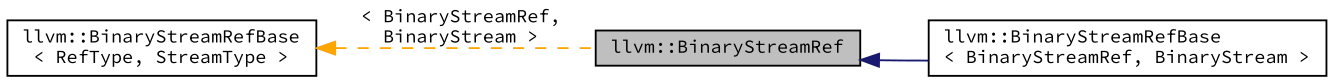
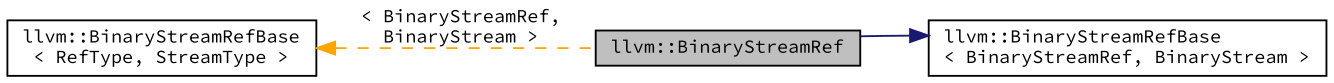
edge "llvm::BinaryStreamRefBase < BinaryStreamRef, BinaryStream >" -> "llvm::BinaryStreamRef": reversed
